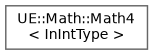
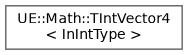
node "UE::Math::Math4 < InIntType >": label "UE::Math::Math4 < InIntType >" -> "UE::Math::TIntVector4 < InIntType >"
